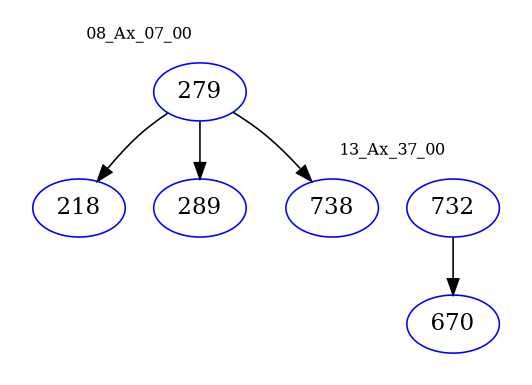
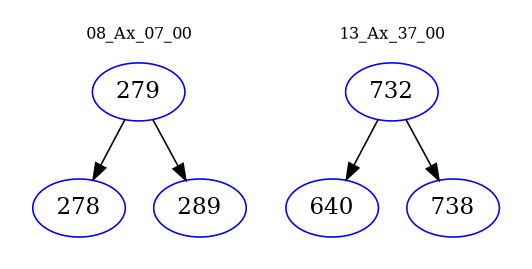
edge "279" -> "738": now "732" -> "738"
node "218": label "218" -> "278"
node "670": label "670" -> "640"
